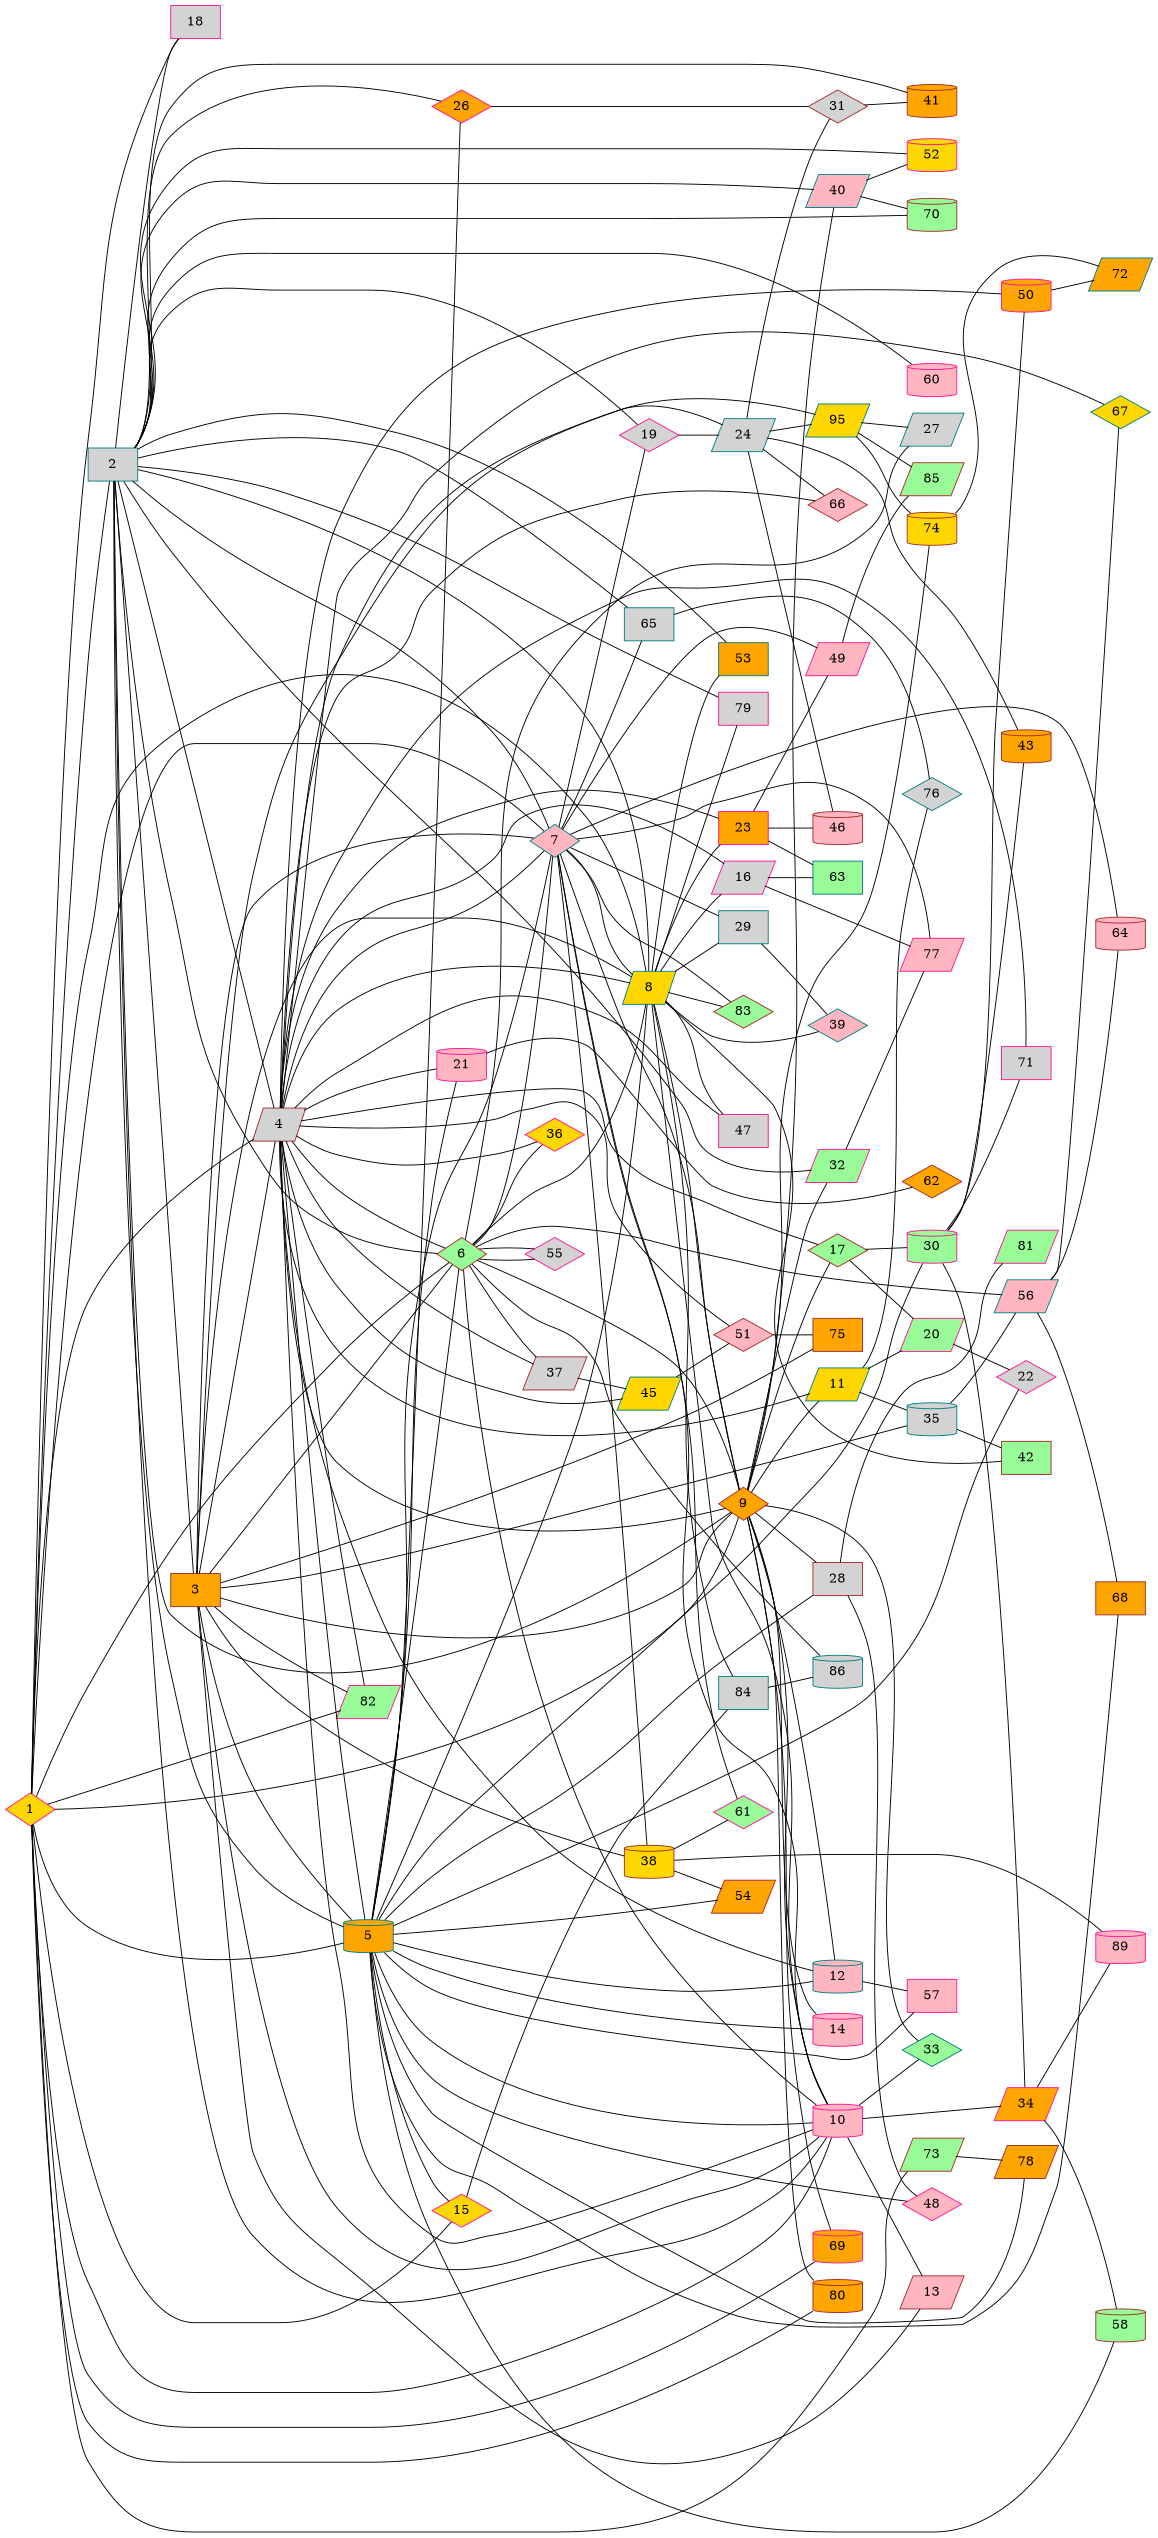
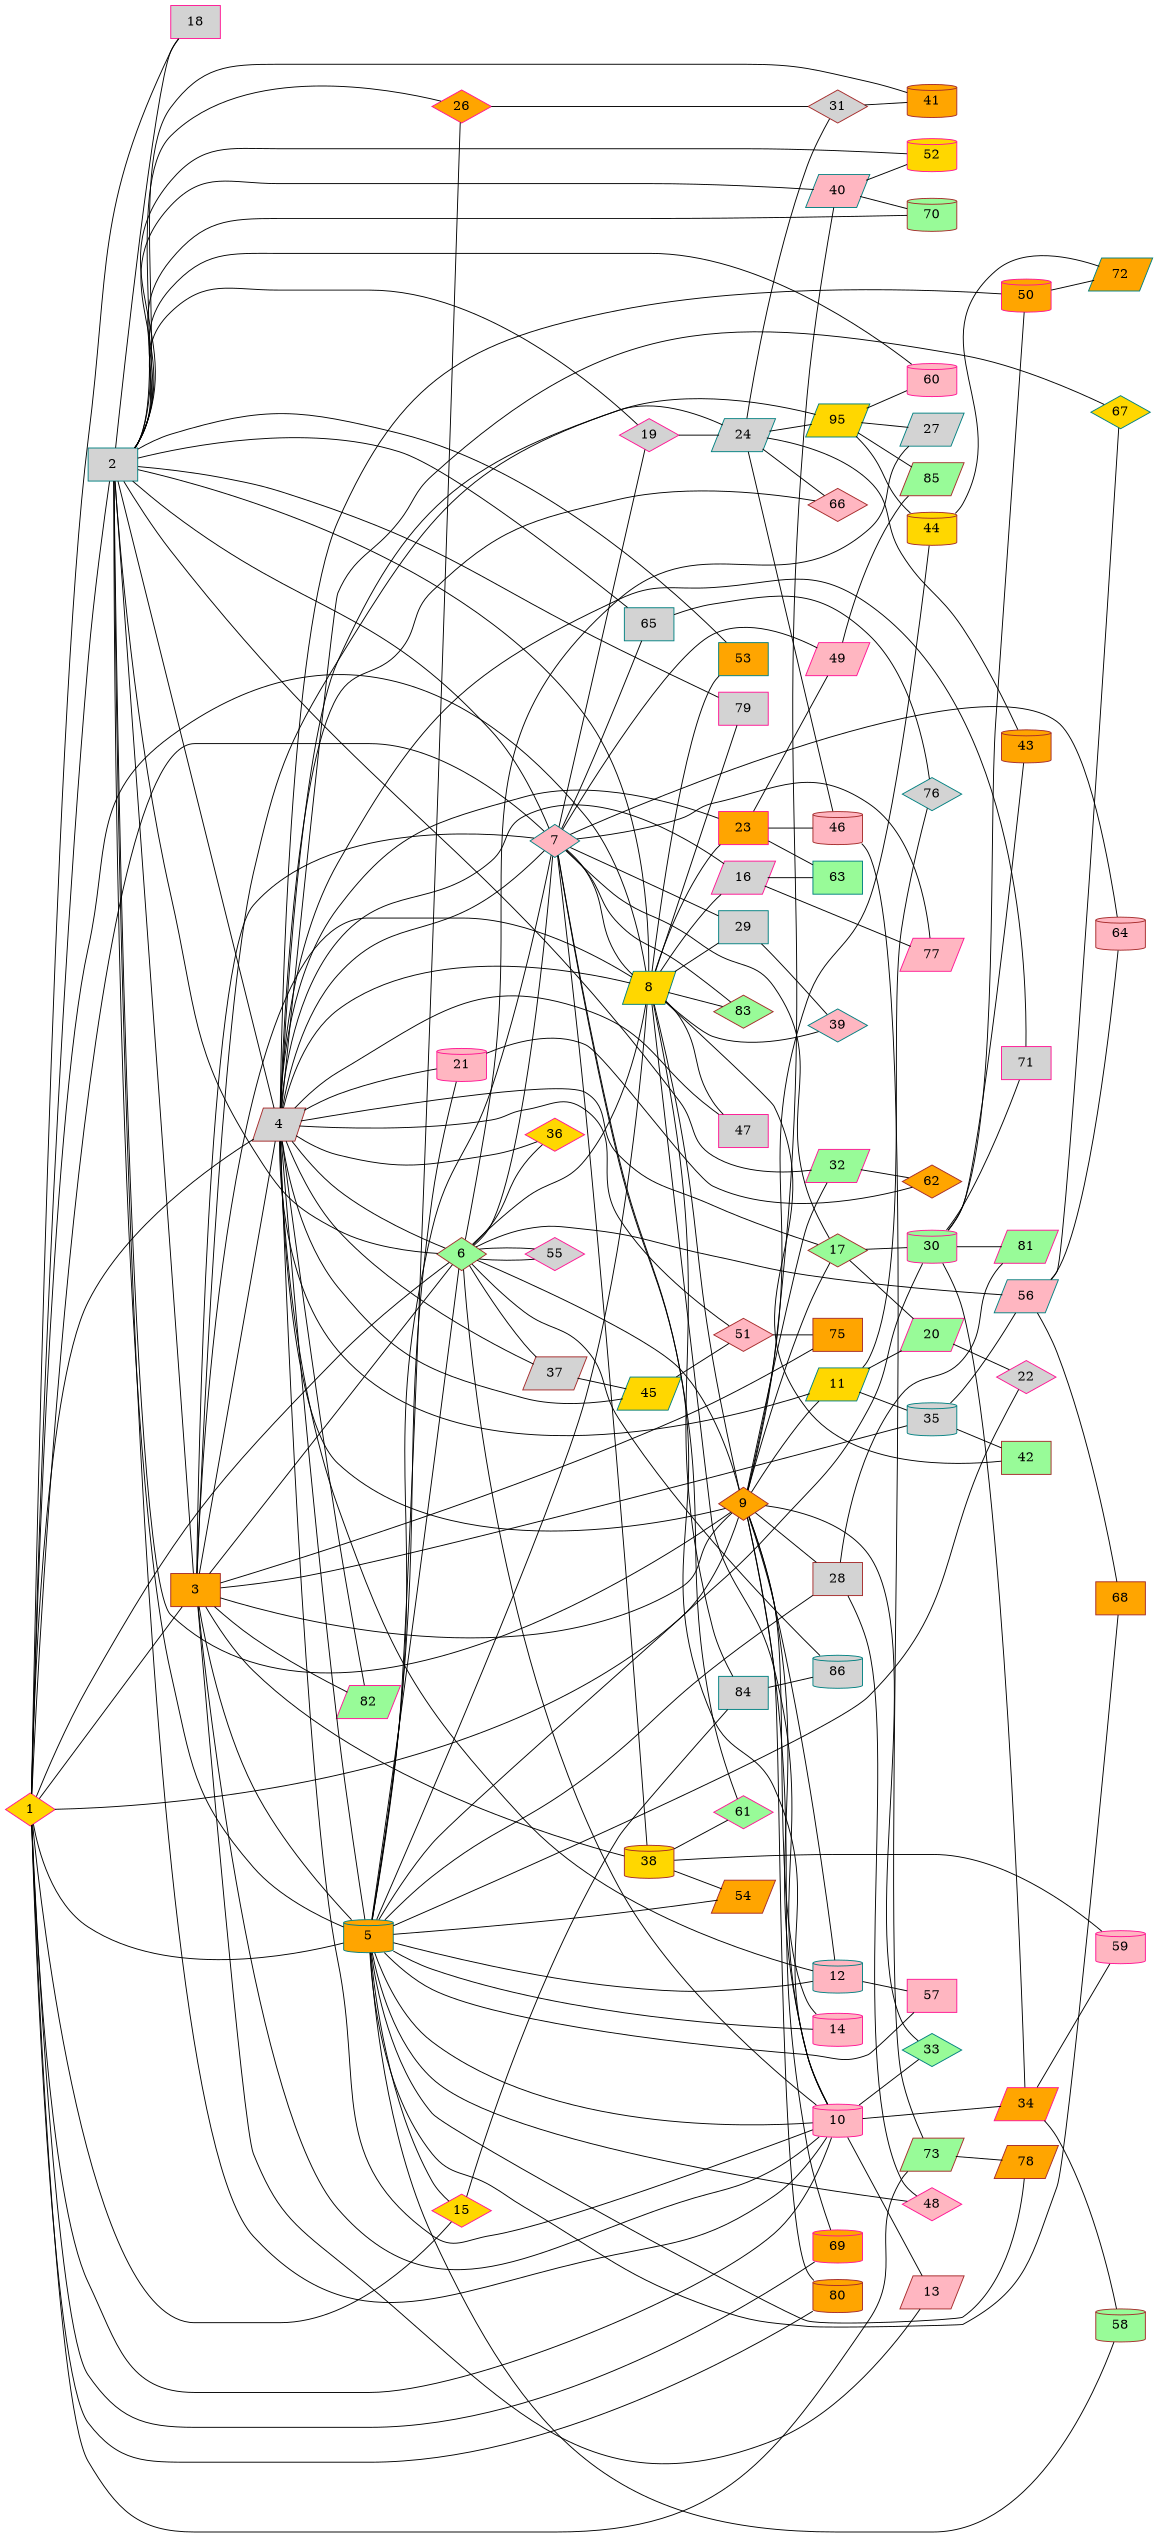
edge "60" -- "95": added
node "74": label "74" -> "44"
edge "77" -- "32": now "62" -- "32"
edge "7" -- "9": now "7" -- "17"
edge "30" -- "81": added
edge "46" -- "73": added
edge "82" -- "1": now "3" -- "1"
node "89": label "89" -> "59"
